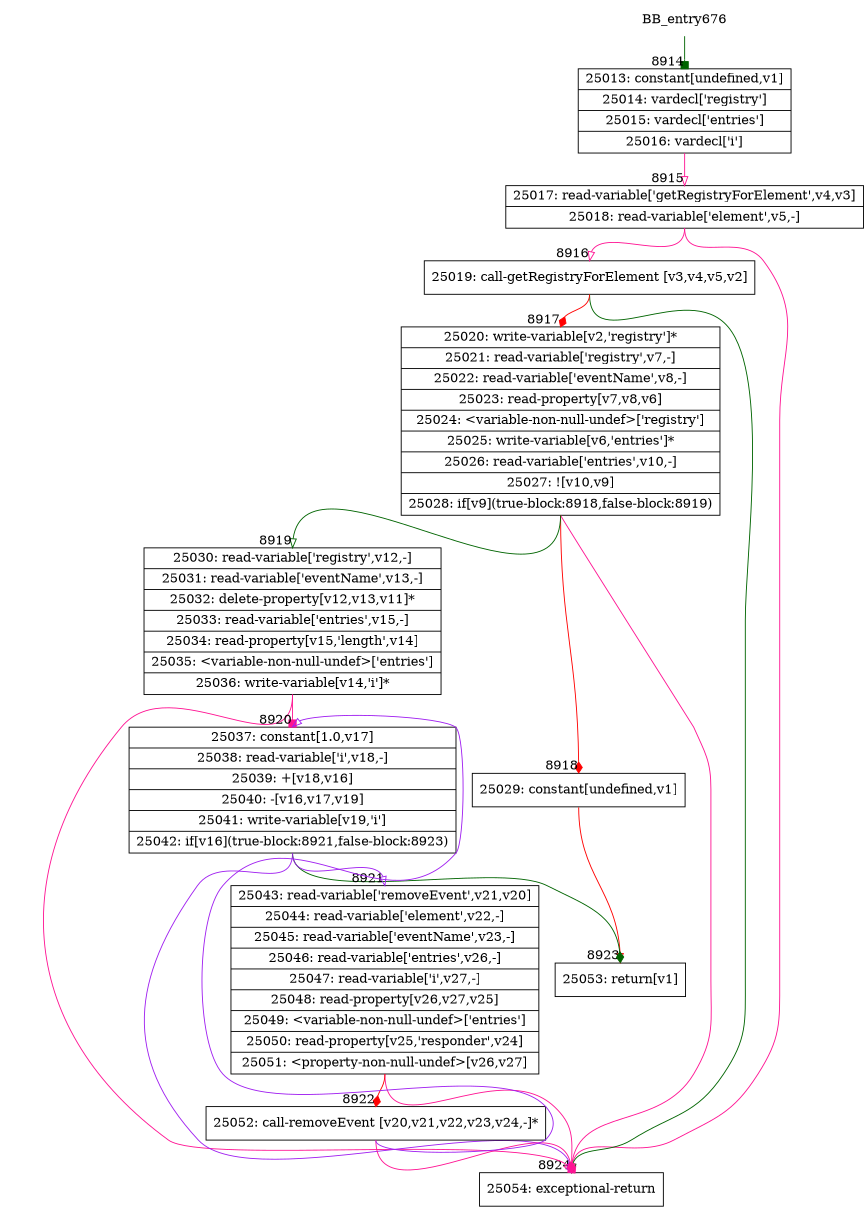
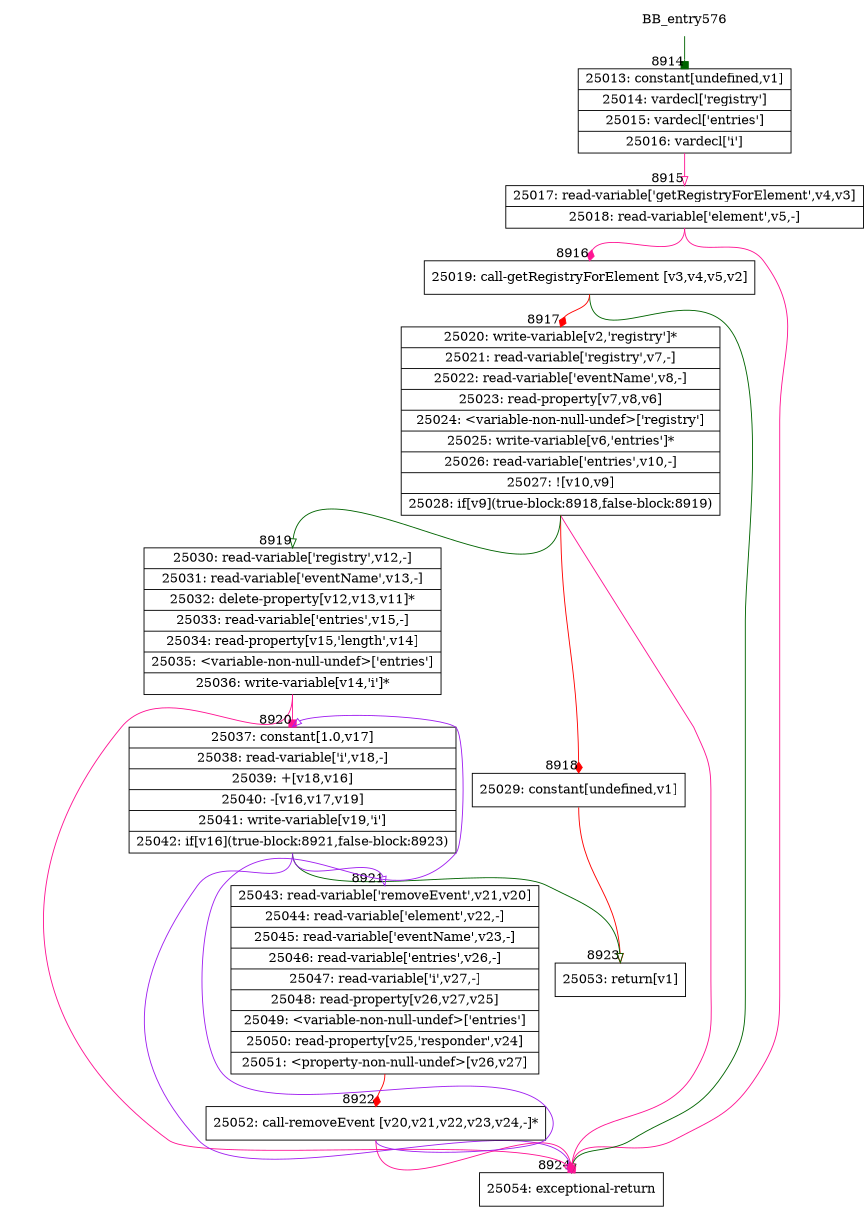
node "BB_entry676": label "BB_entry676" -> "BB_entry576"
edge "25017: read-variable['getRegistryForElement',v4,v3]" -> "25019: call-getRegistryForElement [v3,v4,v5,v2]": arrowhead onormal -> diamond
edge "25037: constant[1.0,v17]" -> "25053: return[v1]": arrowhead diamond -> onormal
edge "25043: read-variable['removeEvent',v21,v20]" -> "25054: exceptional-return": removed
